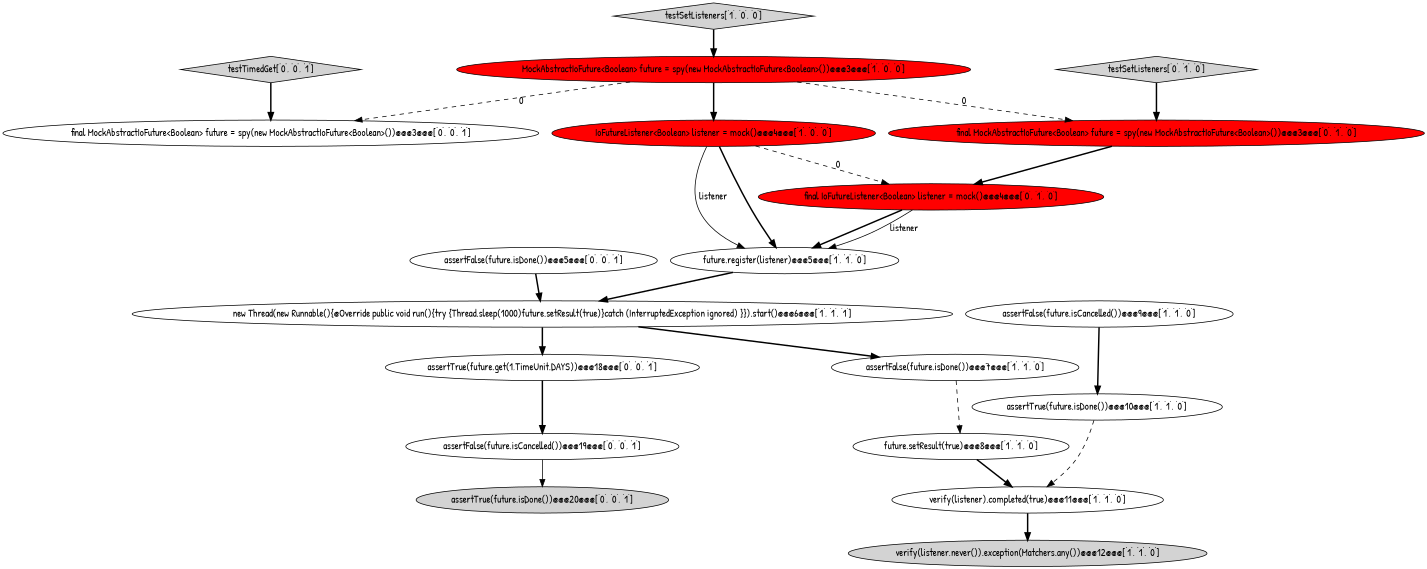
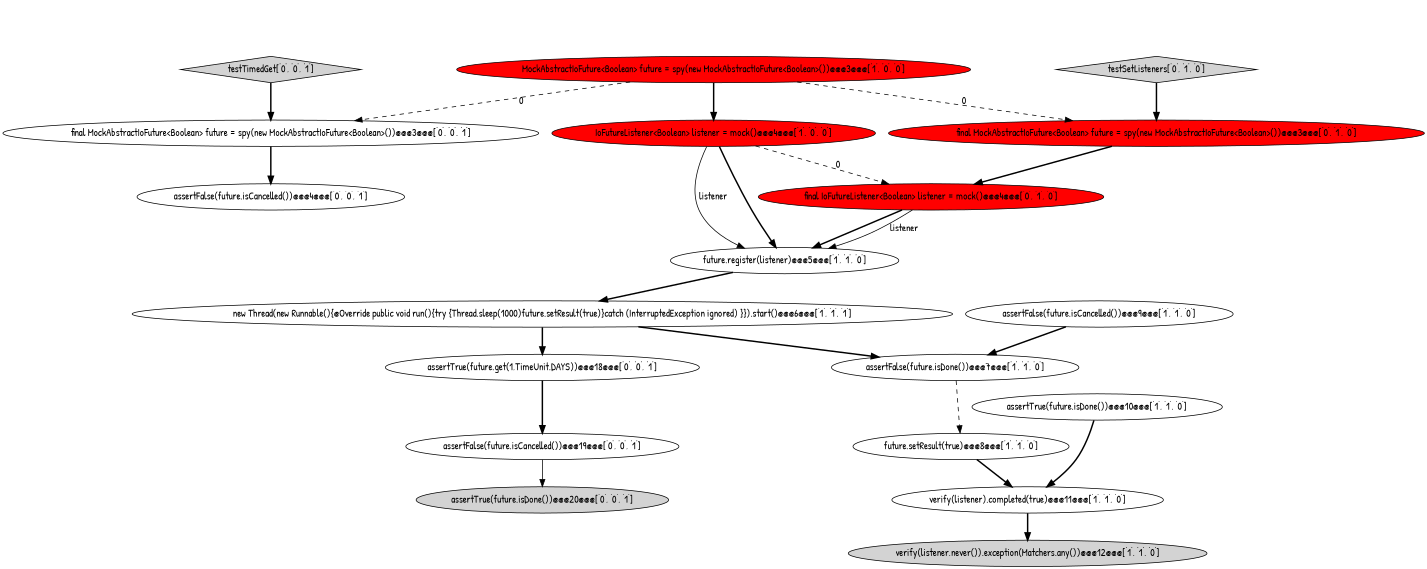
node "testSetListeners['1', '0', '0']": removed
node "assertFalse(future.isCancelled())@@@4@@@['0', '0', '1']": added
node "assertFalse(future.isDone())@@@5@@@['0', '0', '1']": removed
edge "assertFalse(future.isCancelled())@@@9@@@['1', '1', '0']" -> "assertTrue(future.isDone())@@@10@@@['1', '1', '0']": now "assertFalse(future.isCancelled())@@@9@@@['1', '1', '0']" -> "assertFalse(future.isDone())@@@7@@@['1', '1', '0']"
edge "assertTrue(future.isDone())@@@10@@@['1', '1', '0']" -> "verify(listener).completed(true)@@@11@@@['1', '1', '0']": style dashed -> bold
